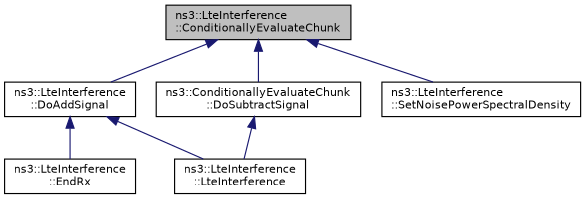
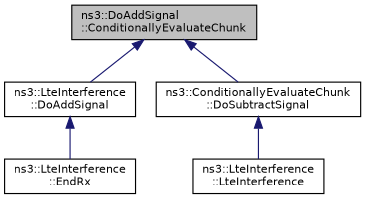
node "ns3::LteInterference ::ConditionallyEvaluateChunk": label "ns3::LteInterference ::ConditionallyEvaluateChunk" -> "ns3::DoAddSignal ::ConditionallyEvaluateChunk"
node "ns3::LteInterference ::SetNoisePowerSpectralDensity": removed
edge "ns3::LteInterference ::LteInterference" -> "ns3::LteInterference ::DoAddSignal": removed
